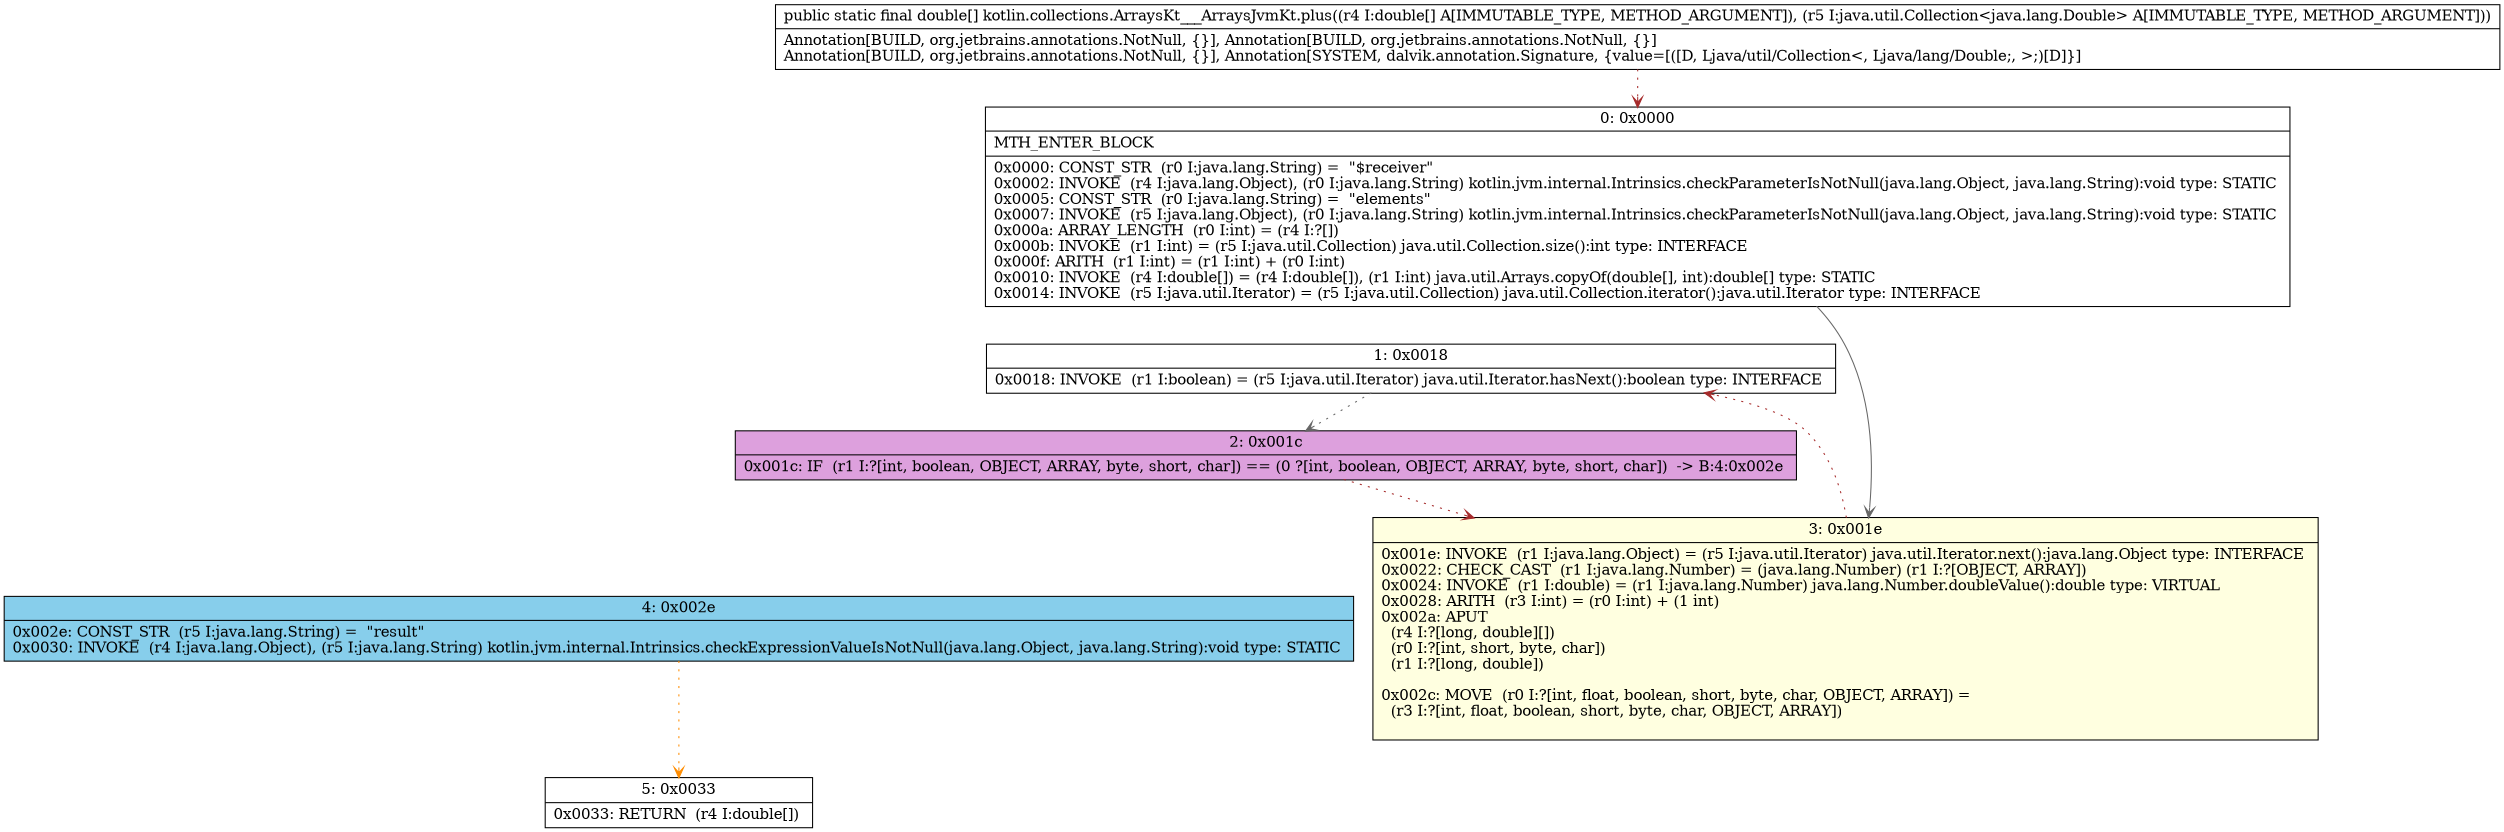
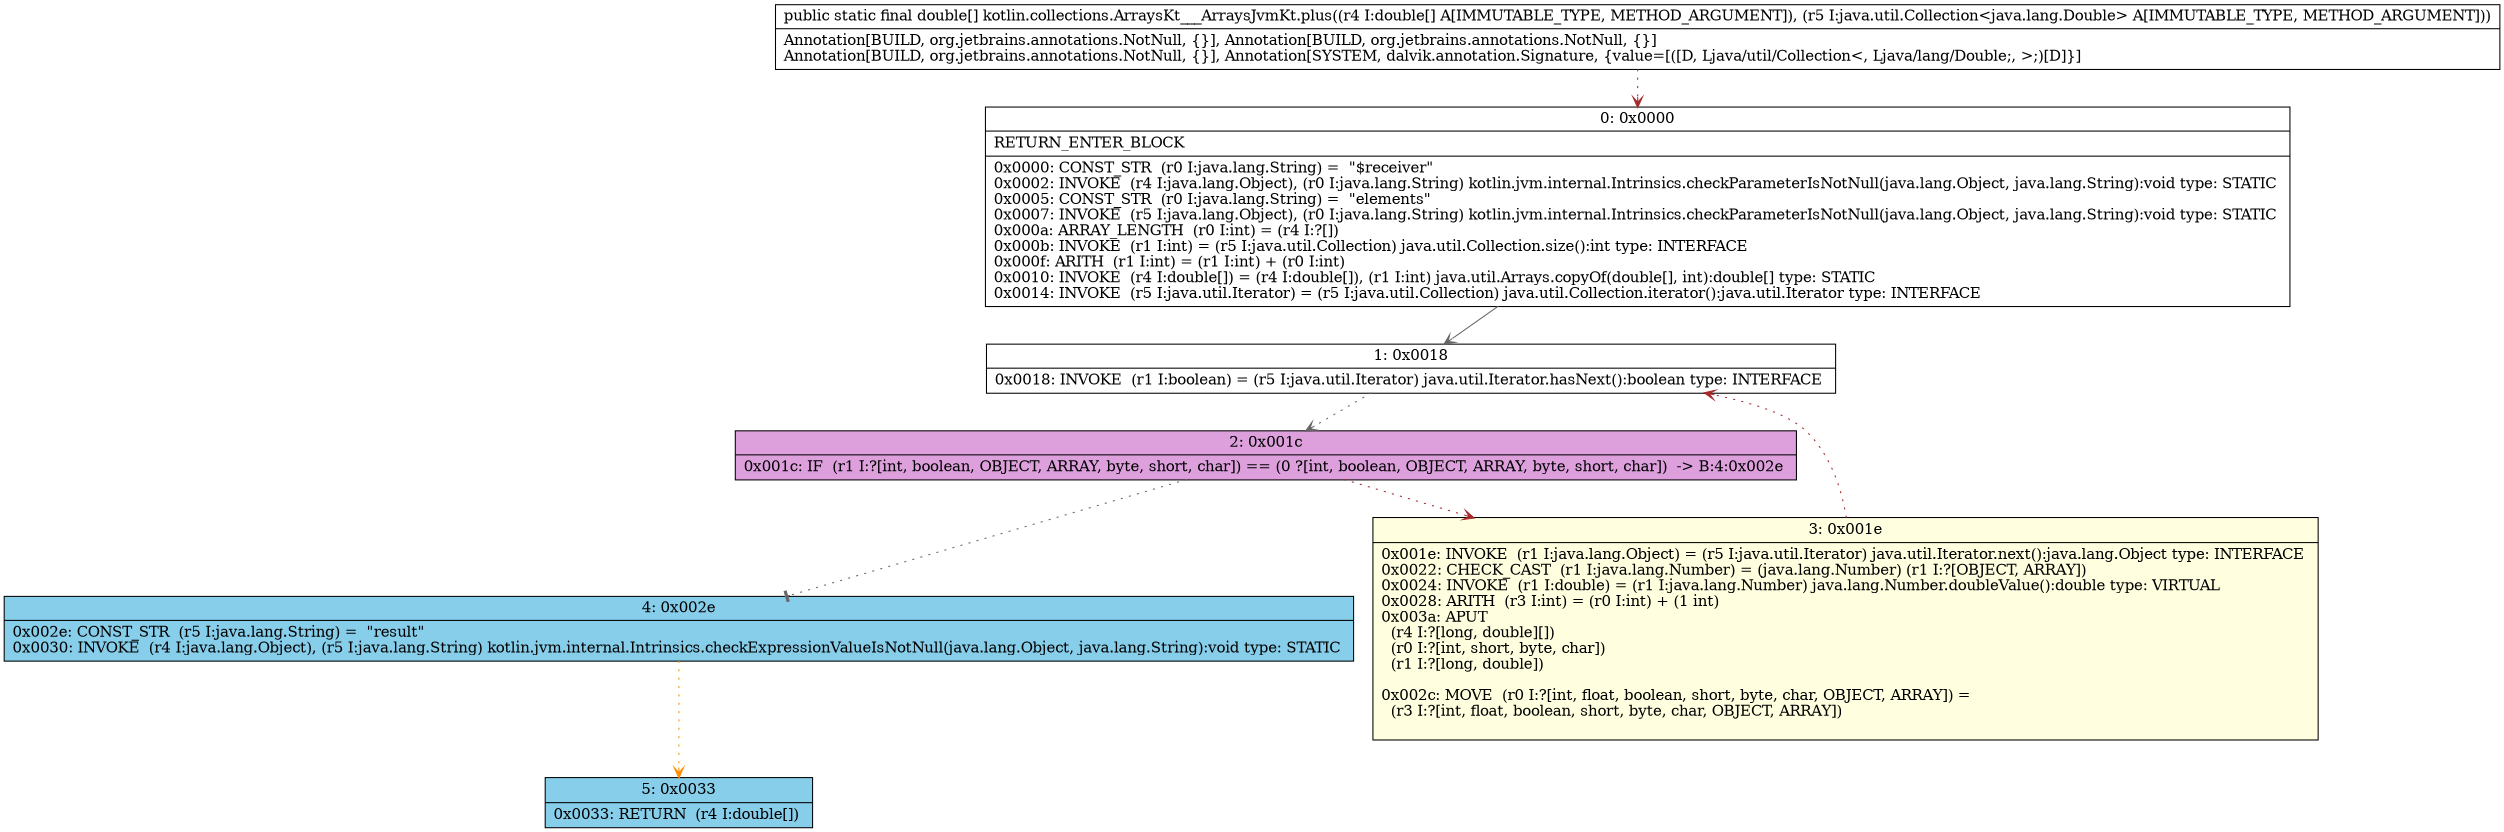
node "0: 0x0000": text "MTH_ENTER_BLOCK" -> "RETURN_ENTER_BLOCK"
edge "0: 0x0000" -> "3: 0x001e": now "0: 0x0000" -> "1: 0x0018"
edge "2: 0x001c" -> "4: 0x002e": added
node "3: 0x001e": text "0x002a: APUT" -> "0x003a: APUT"
node "5: 0x0033": fillcolor white -> skyblue
